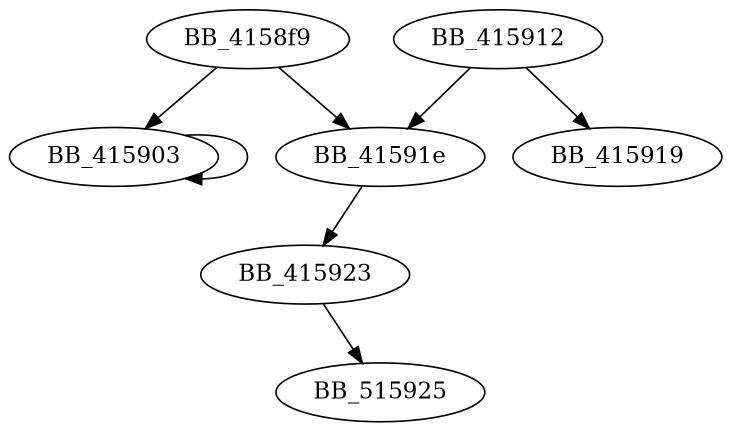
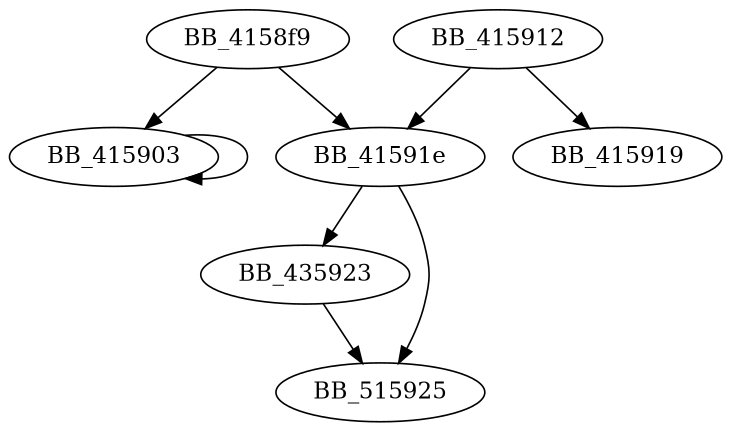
edge "BB_41591e" -> "BB_515925": added
node "BB_415923": label "BB_415923" -> "BB_435923"
